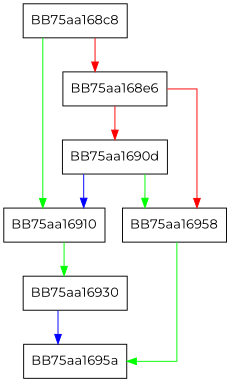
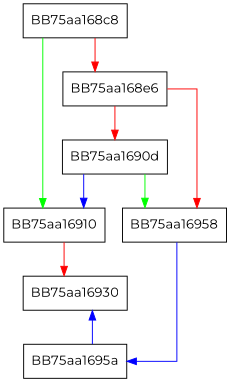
edge "BB75aa16910" -> "BB75aa16930": color green -> red
edge "BB75aa16930" -> "BB75aa1695a": reversed
edge "BB75aa16958" -> "BB75aa1695a": color green -> blue
